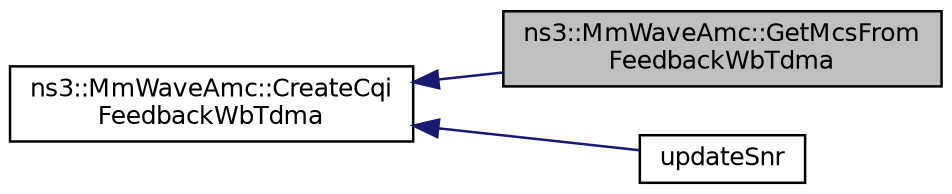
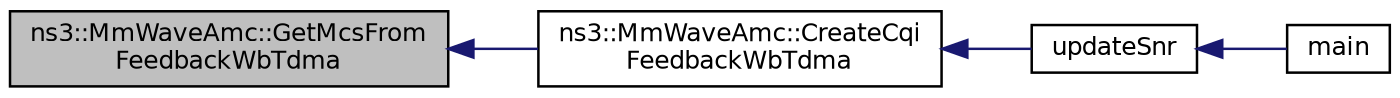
node "main": added
edge "ns3::MmWaveAmc::GetMcsFrom FeedbackWbTdma" -> "ns3::MmWaveAmc::CreateCqi FeedbackWbTdma": reversed
